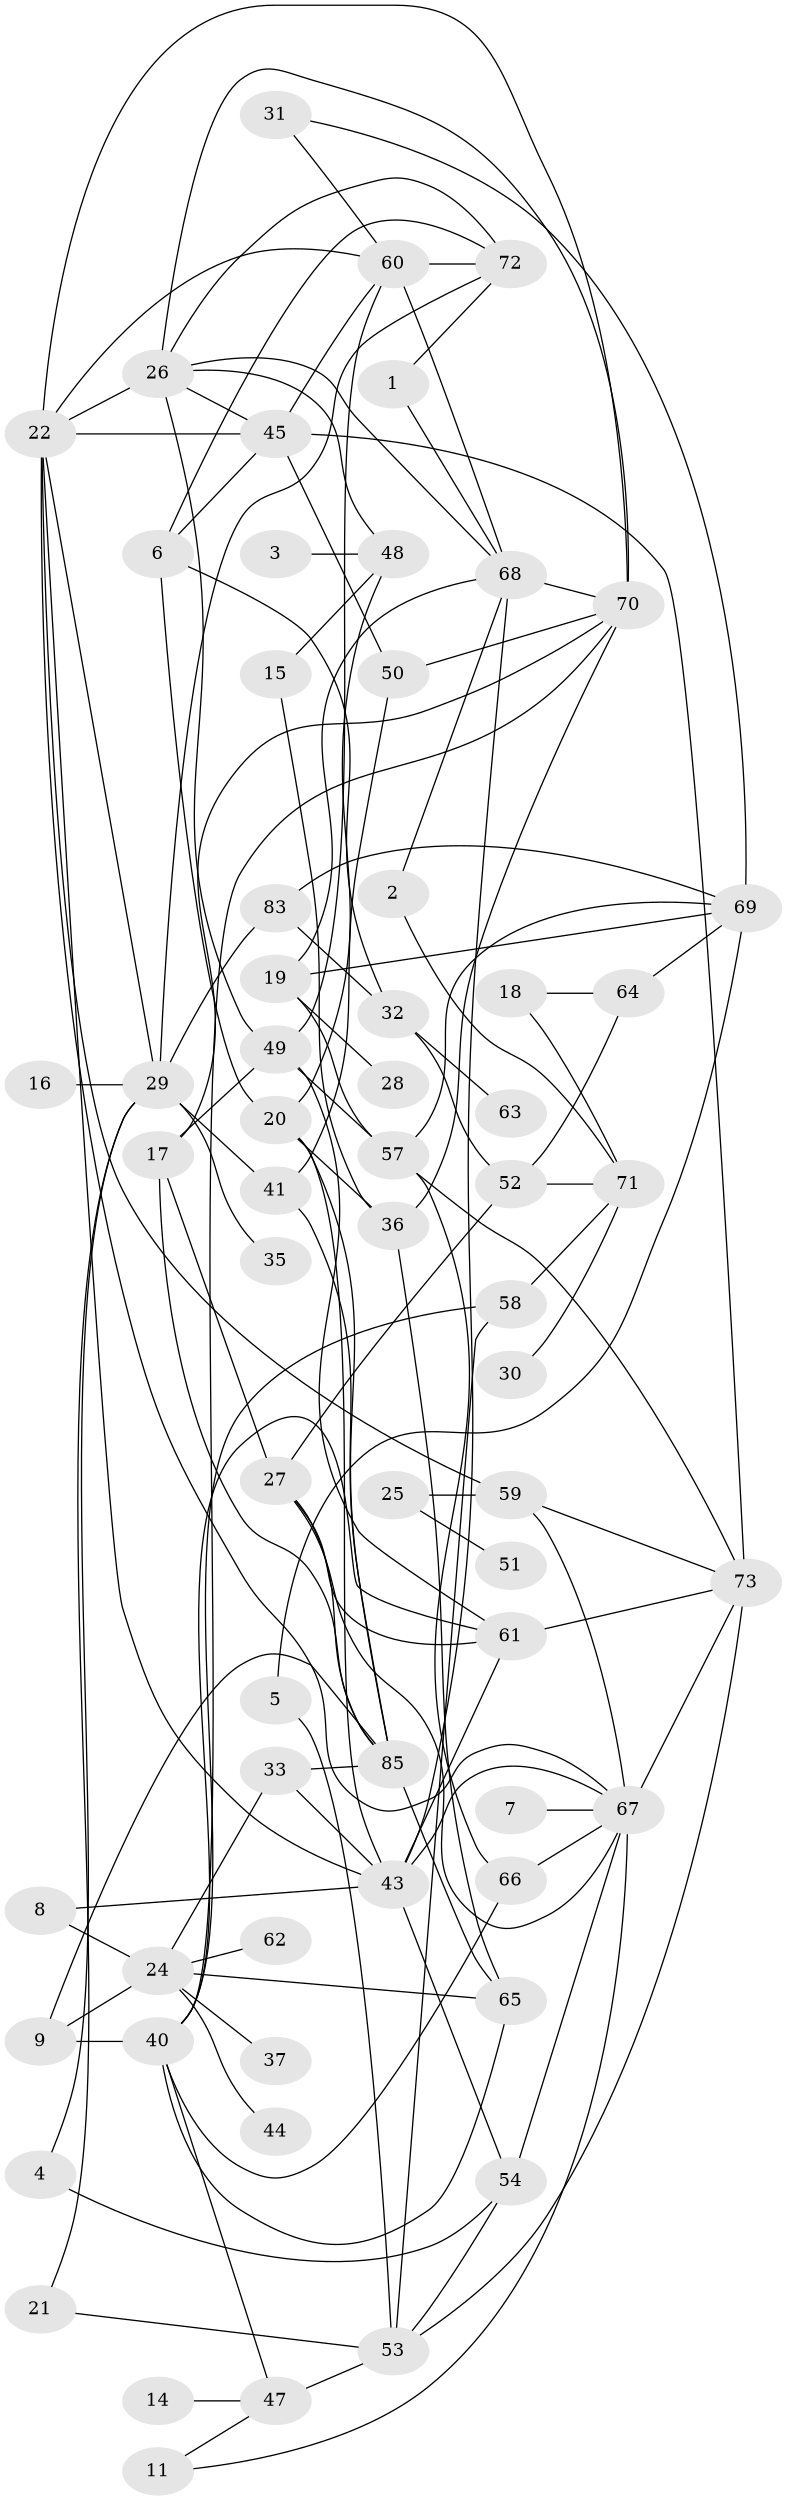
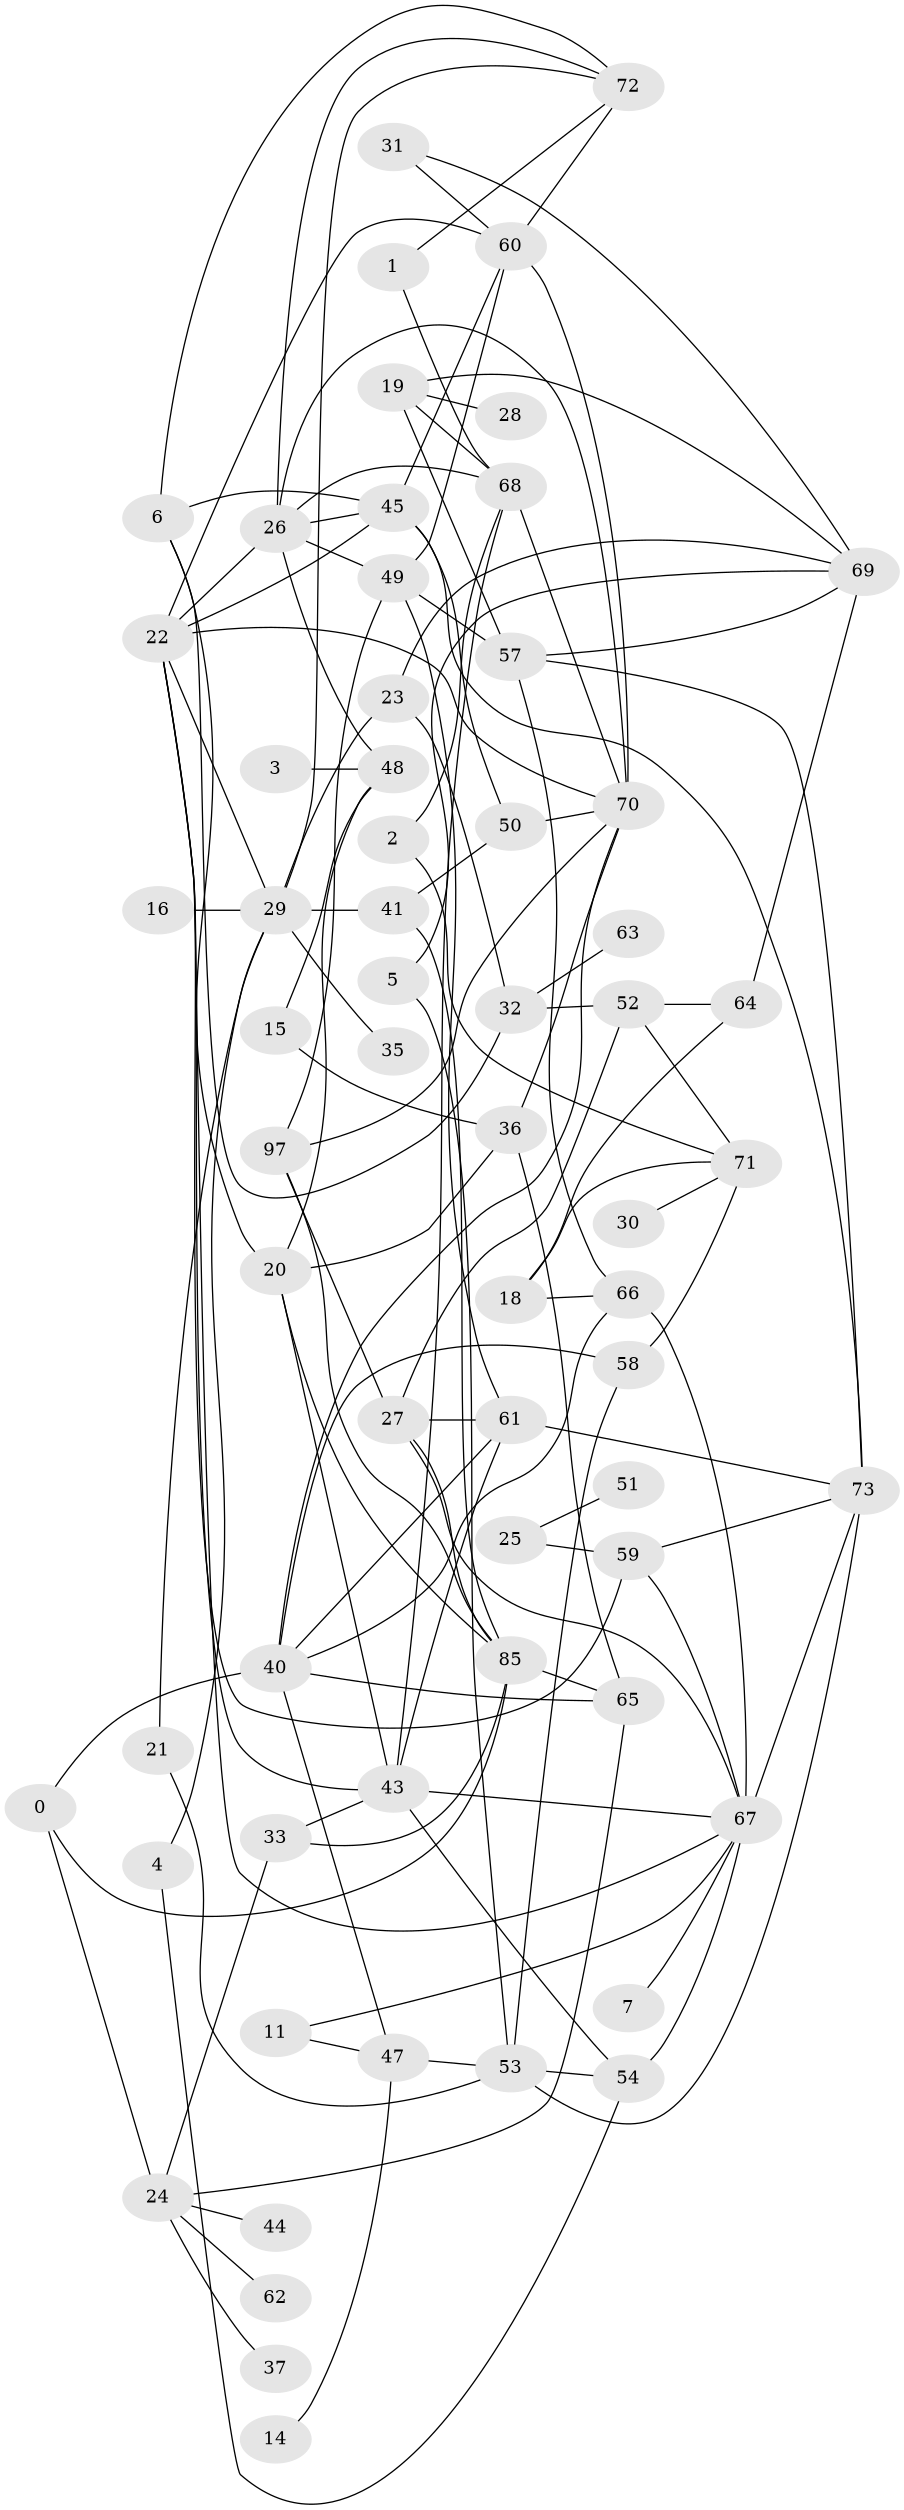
edge "60" -- "68": now "60" -- "70"
node "83": label "83" -> "23"
node "17": label "17" -> "97"
edge "66" -- "18": added
node "8": removed
node "9": label "9" -> "0"
